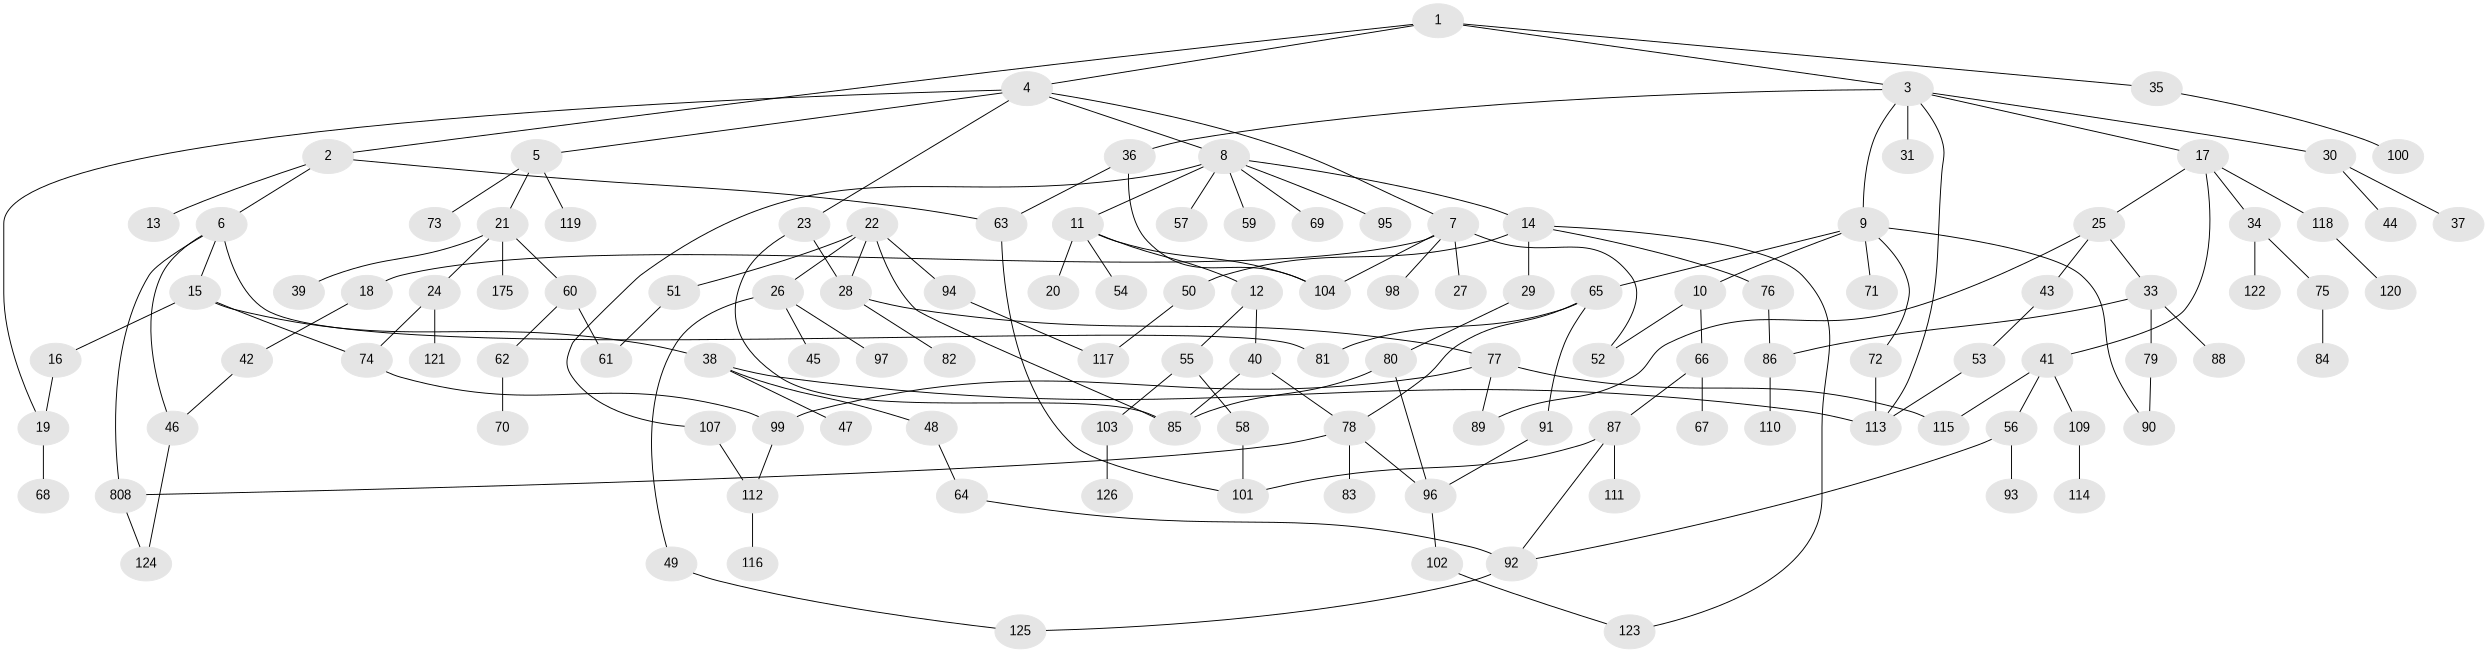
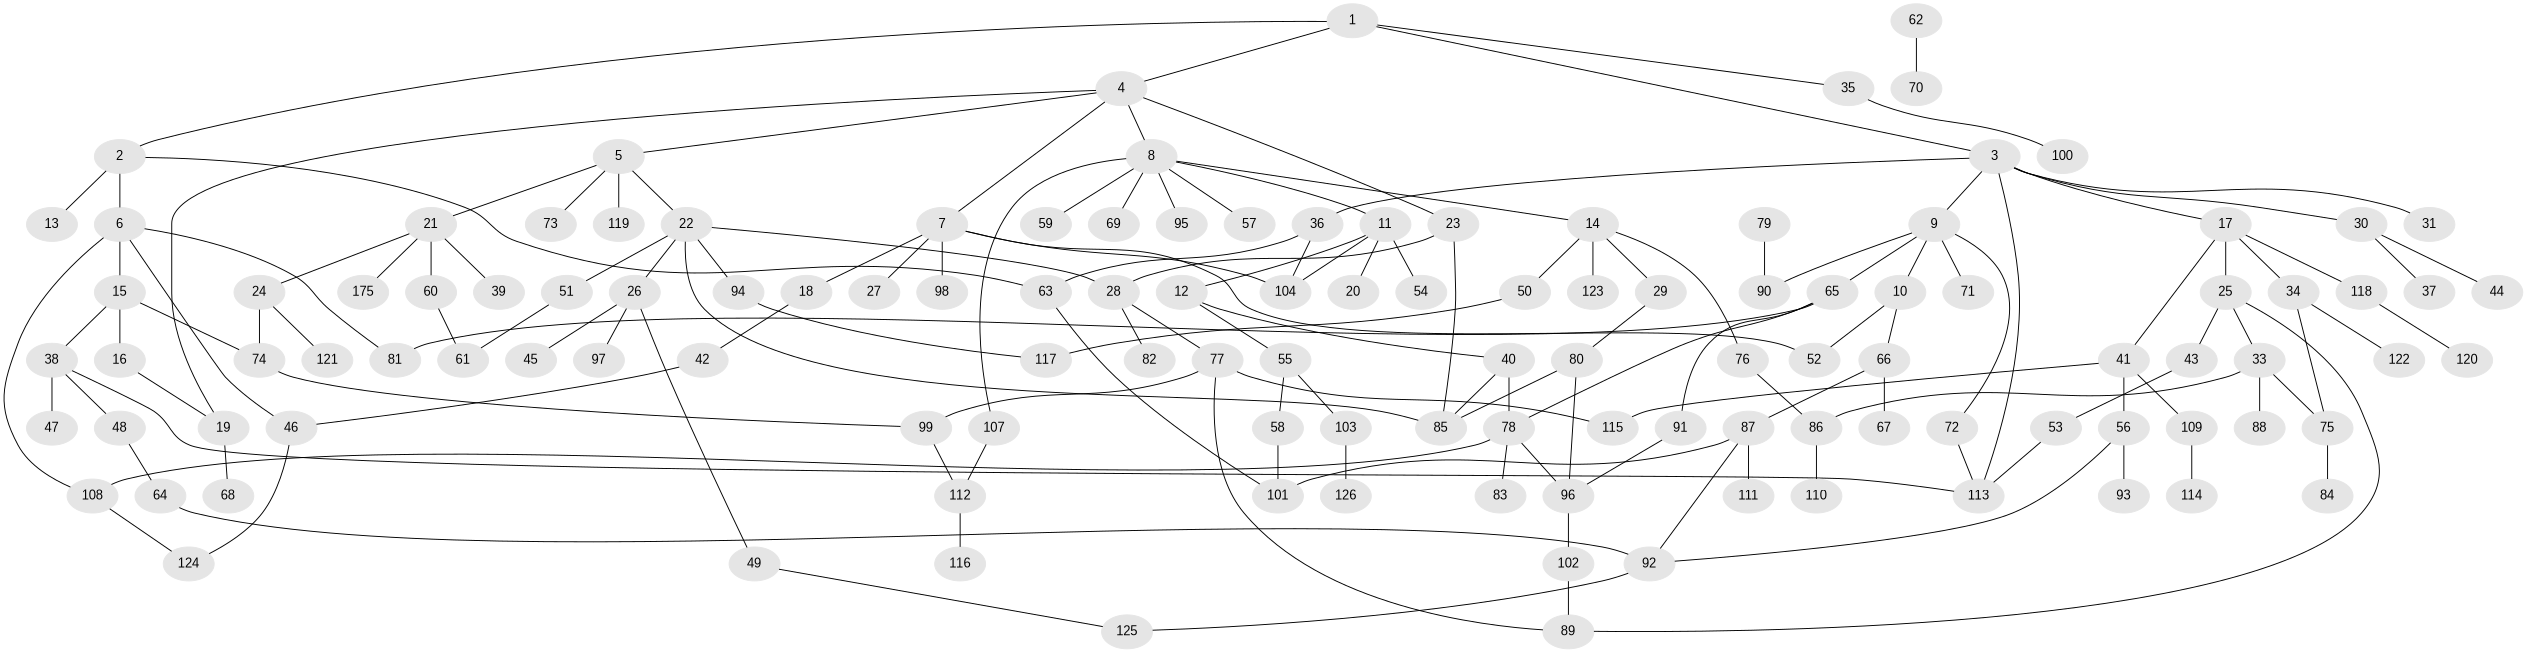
edge "5" -- "22": added
edge "33" -- "79": now "33" -- "75"
edge "60" -- "62": removed
node "808": label "808" -> "108"
edge "102" -- "123": now "102" -- "89"
